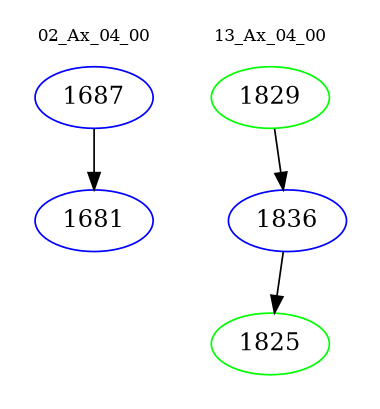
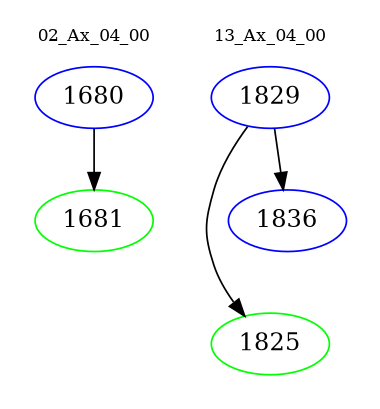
node "1687": label "1687" -> "1680"
node "1829": color green -> blue
node "1681": color blue -> green
edge "1836" -> "1825": now "1829" -> "1825"
